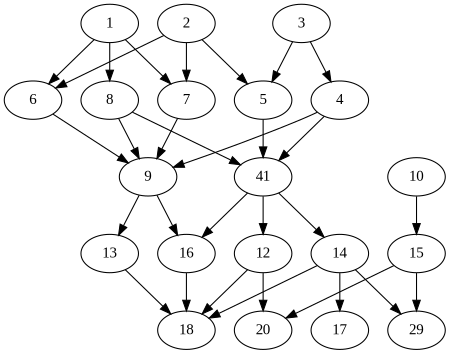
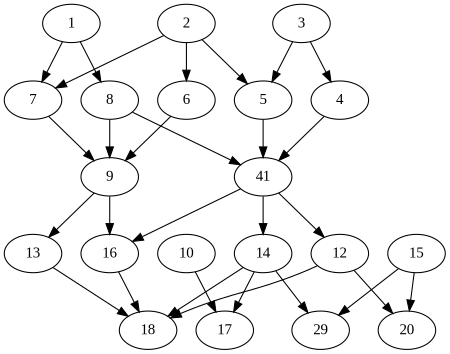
edge "1" -> "6": removed
edge "4" -> "9": removed
edge "10" -> "15": now "10" -> "17"
